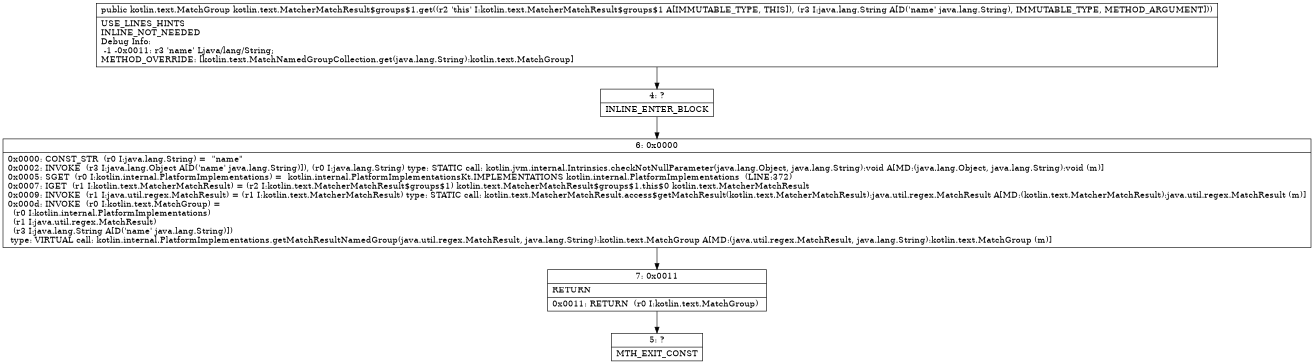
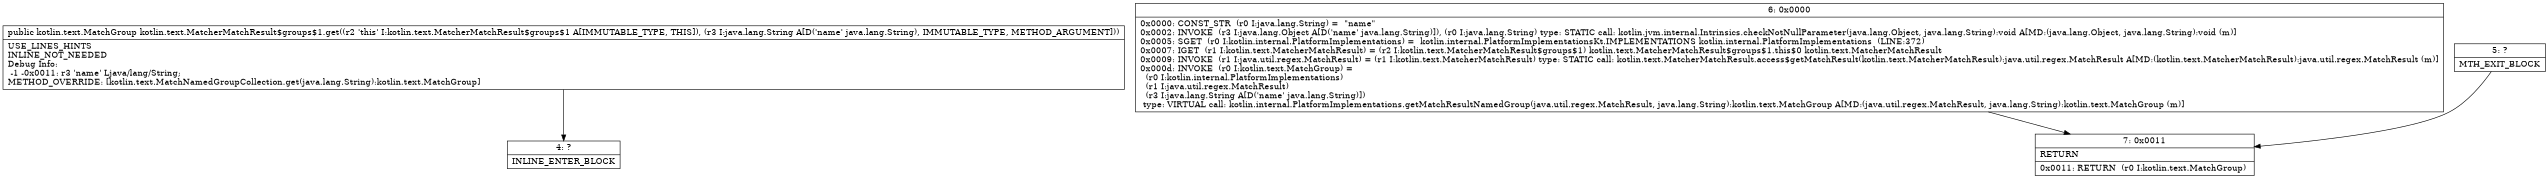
edge "4: ?" -> "6: 0x0000": removed
edge "7: 0x0011" -> "5: ?": reversed
node "5: ?": text "MTH_EXIT_CONST" -> "MTH_EXIT_BLOCK"
